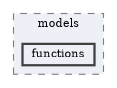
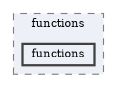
cluster "models": label "models" -> "functions"
